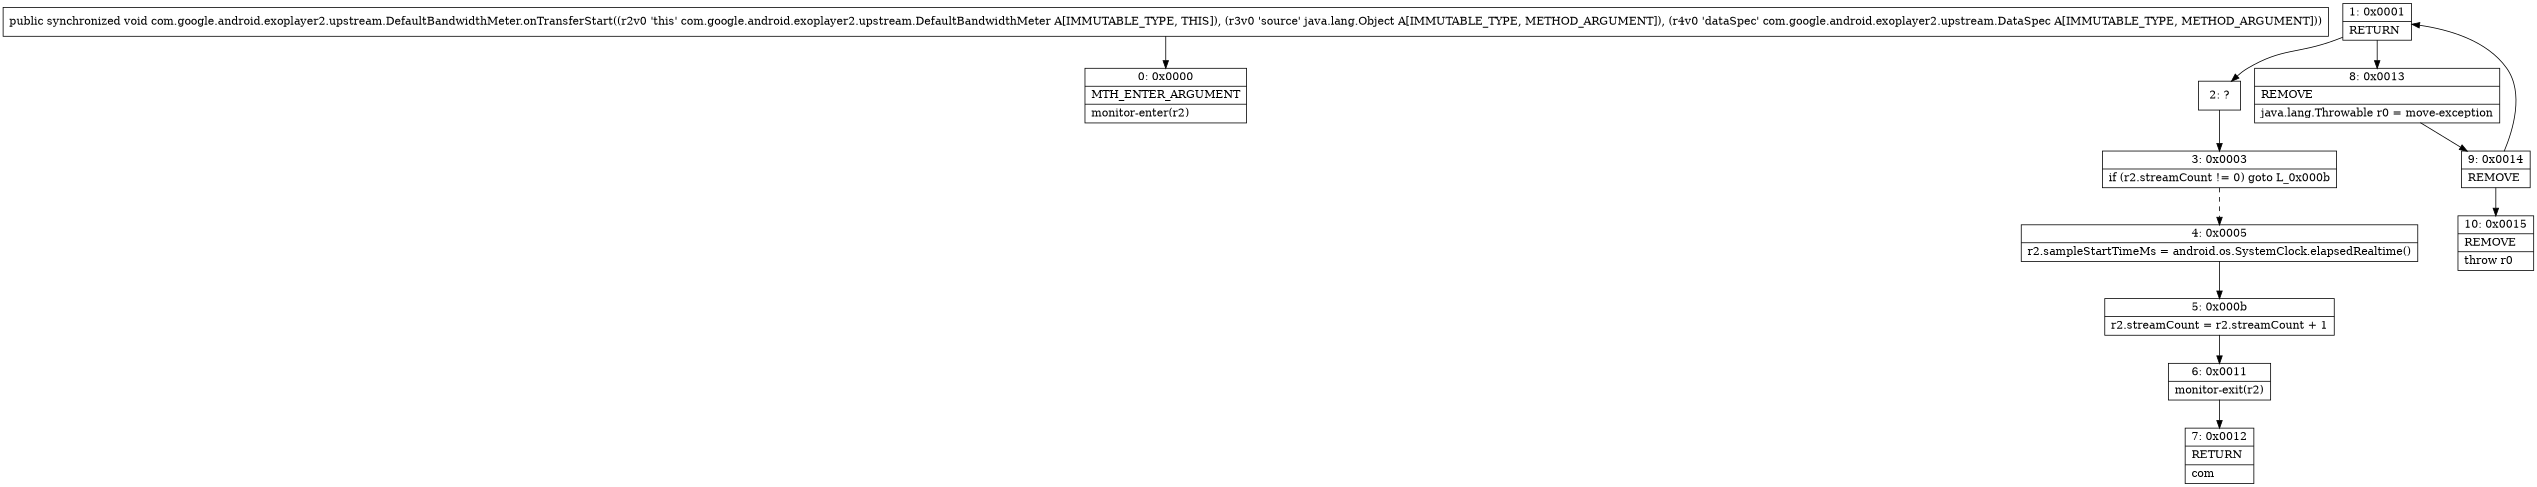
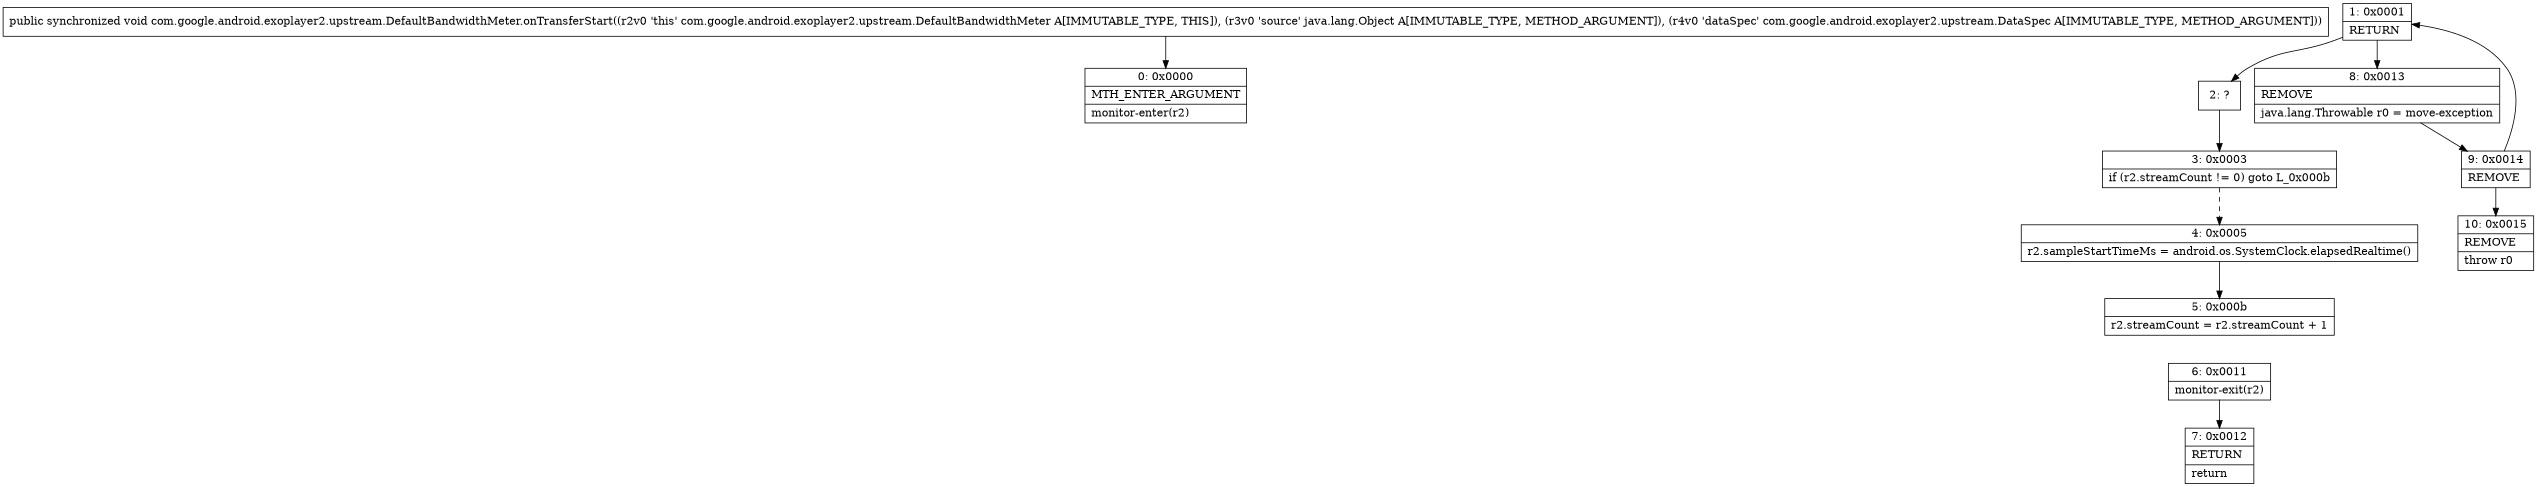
edge "5: 0x000b" -> "6: 0x0011": removed
node "7: 0x0012": text "com" -> "return"
